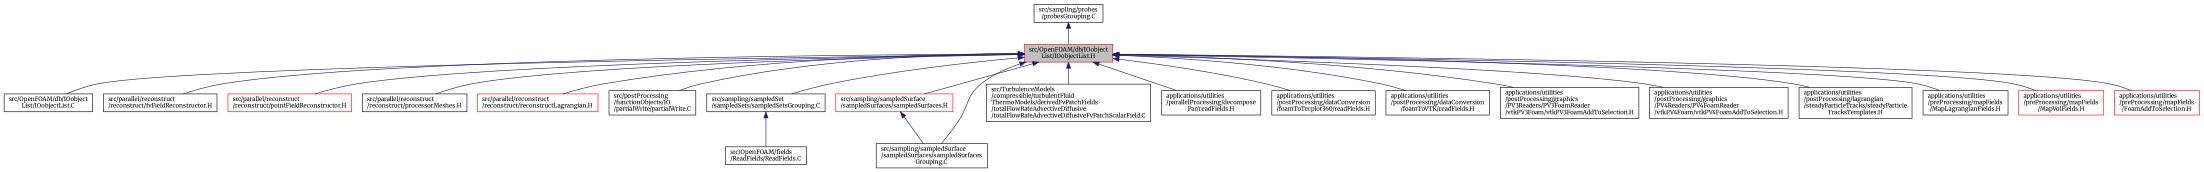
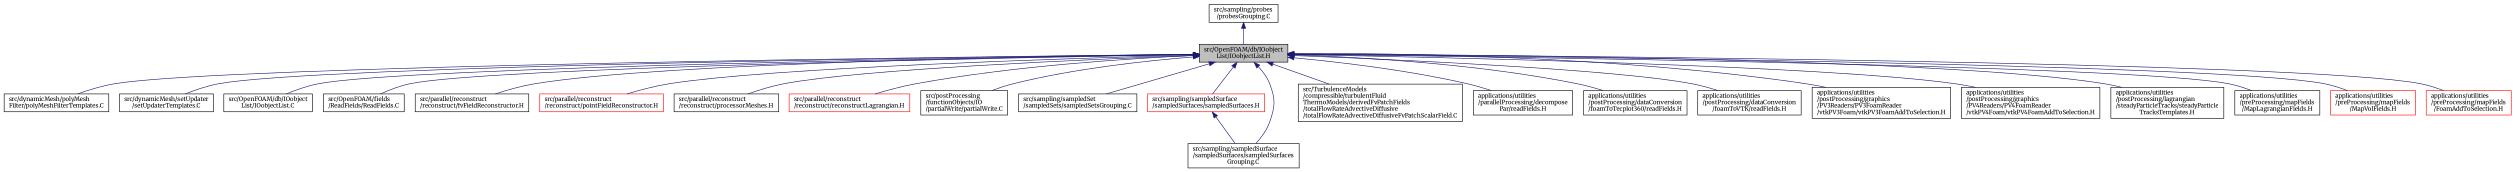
node "src/OpenFOAM/db/IOobject List/IOobjectList.H": color red -> black
node "src/dynamicMesh/polyMesh Filter/polyMeshFilterTemplates.C": added
node "src/dynamicMesh/setUpdater /setUpdaterTemplates.C": added
edge "src/OpenFOAM/fields /ReadFields/ReadFields.C" -> "src/sampling/sampledSet /sampledSets/sampledSetsGrouping.C": now "src/OpenFOAM/fields /ReadFields/ReadFields.C" -> "src/OpenFOAM/db/IOobject List/IOobjectList.H"
